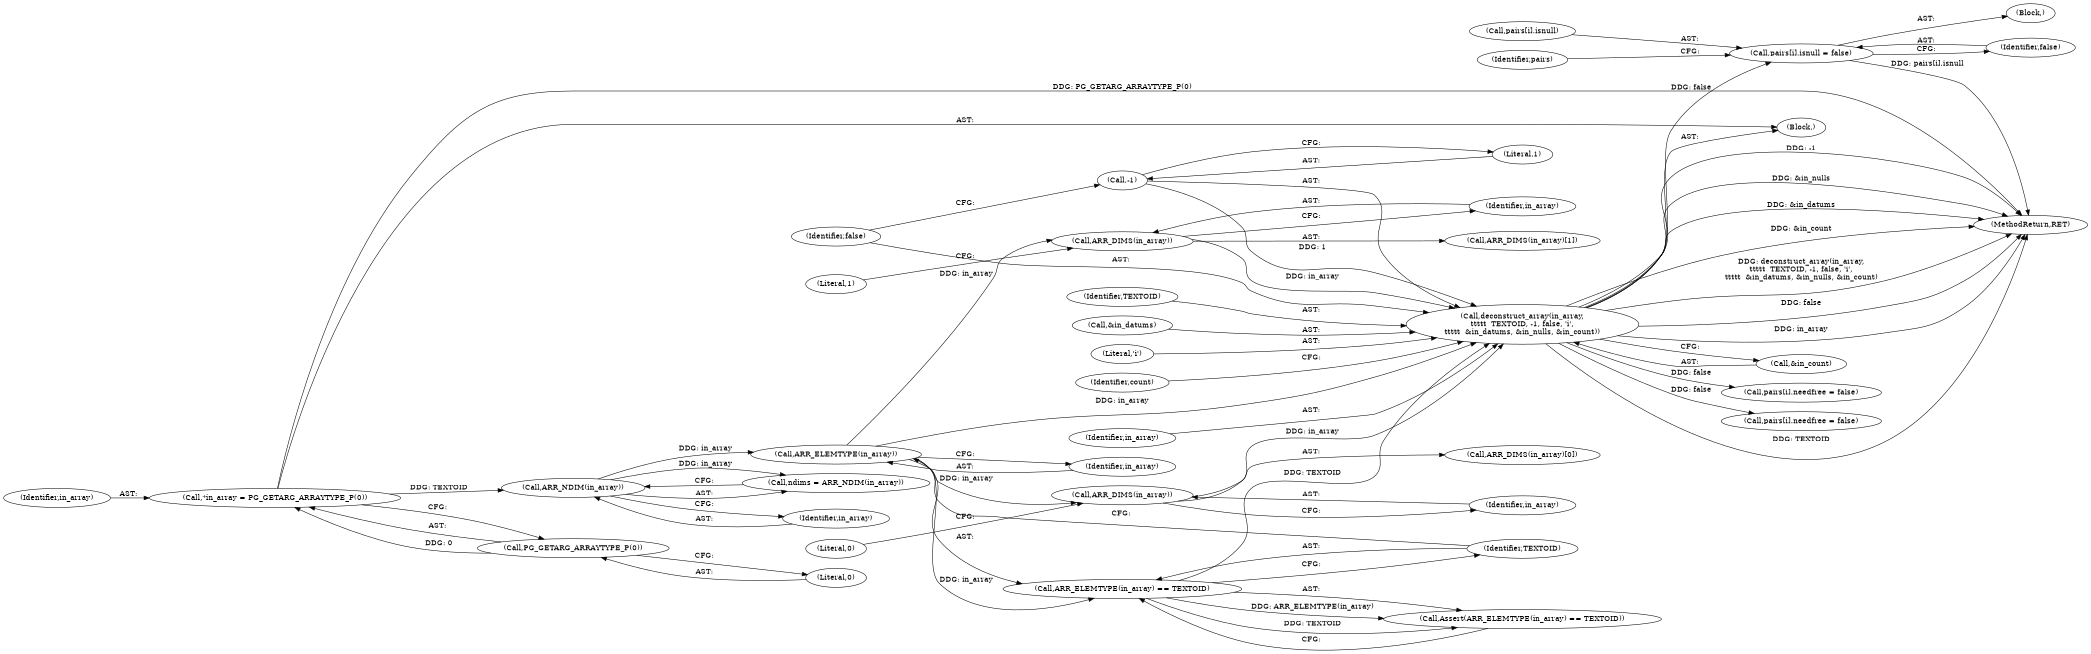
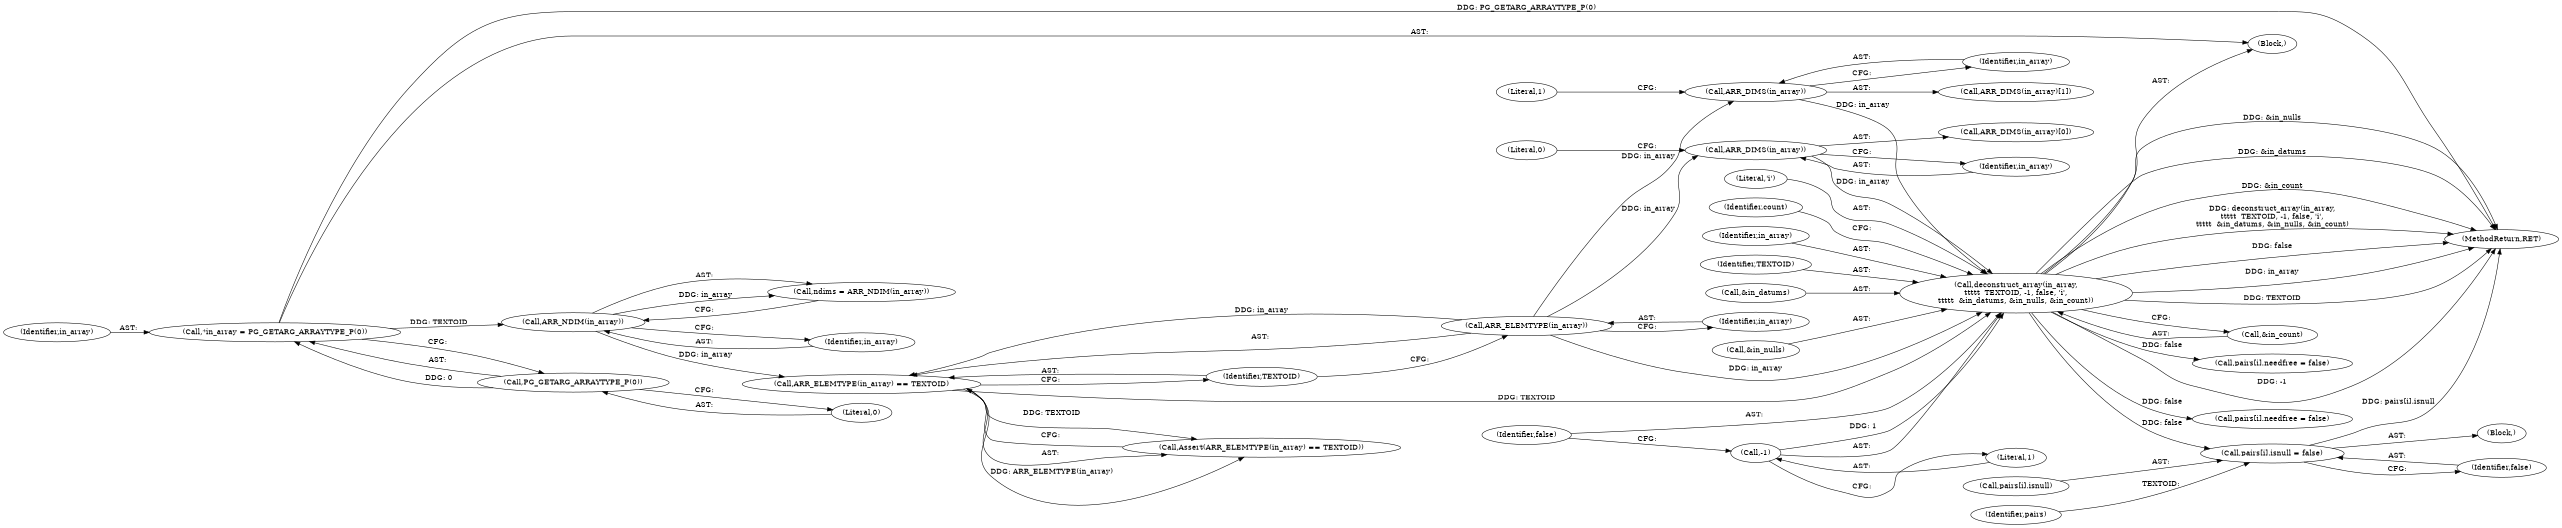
edge "(Identifier,pairs)" -> "(Call,pairs[i].isnull = false)": label "CFG: " -> "TEXTOID: "
node "(Call,&in_nulls)": added
edge "(Call,ARR_NDIM(in_array))" -> "(Call,ARR_ELEMTYPE(in_array))": now "(Call,ARR_NDIM(in_array))" -> "(Call,ARR_ELEMTYPE(in_array) == TEXTOID)"
